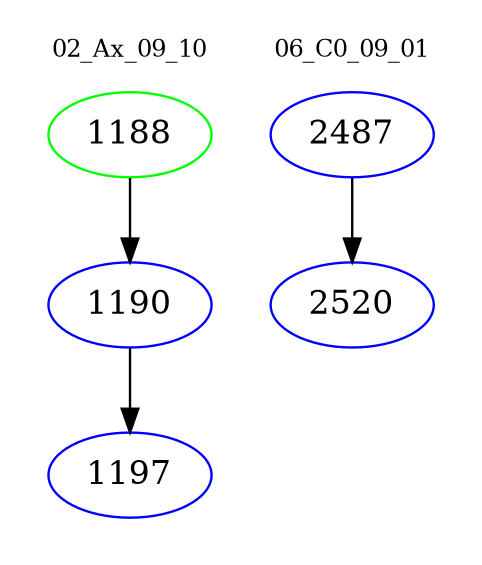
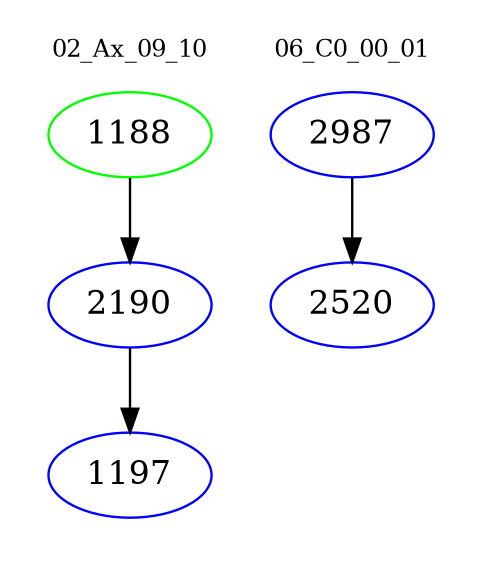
cluster "06_C0_09_01": label "06_C0_09_01" -> "06_C0_00_01"
node "2487": label "2487" -> "2987"
node "1190": label "1190" -> "2190"
